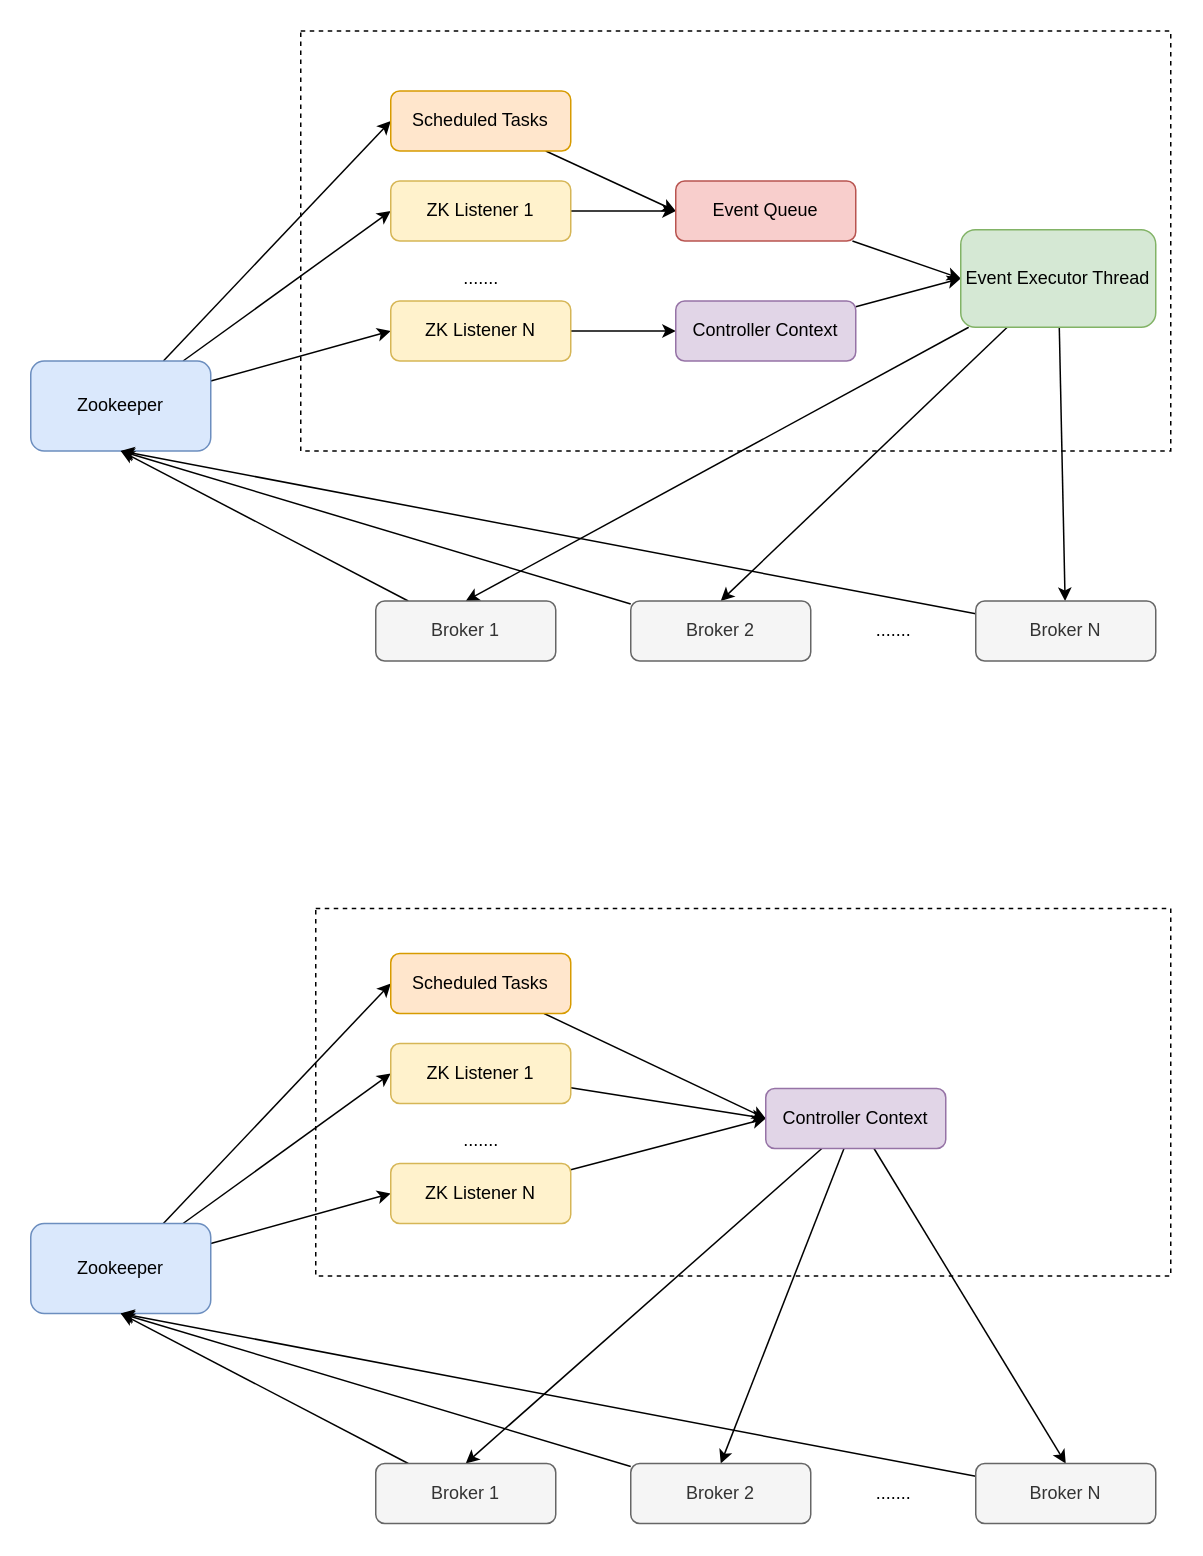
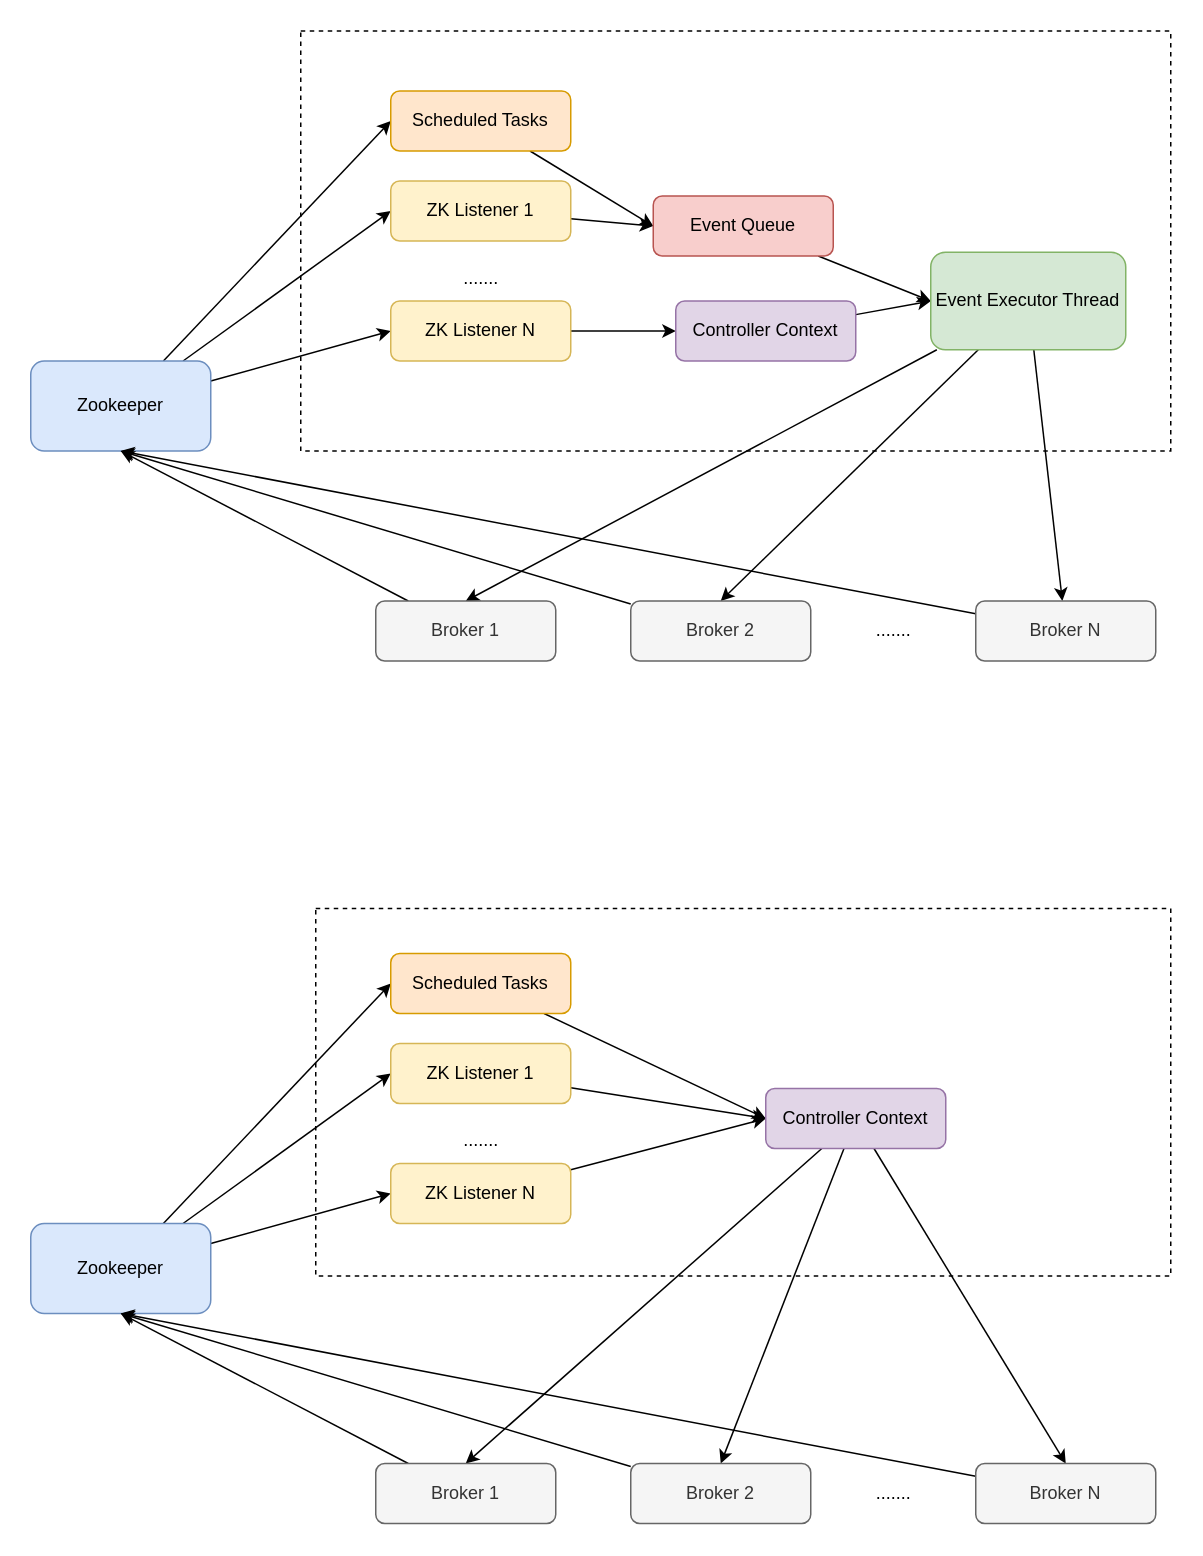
node "Event Queue": moved (766, 211) -> (743, 226)
node "Event Executor Thread": moved (1058, 278) -> (1028, 301)
